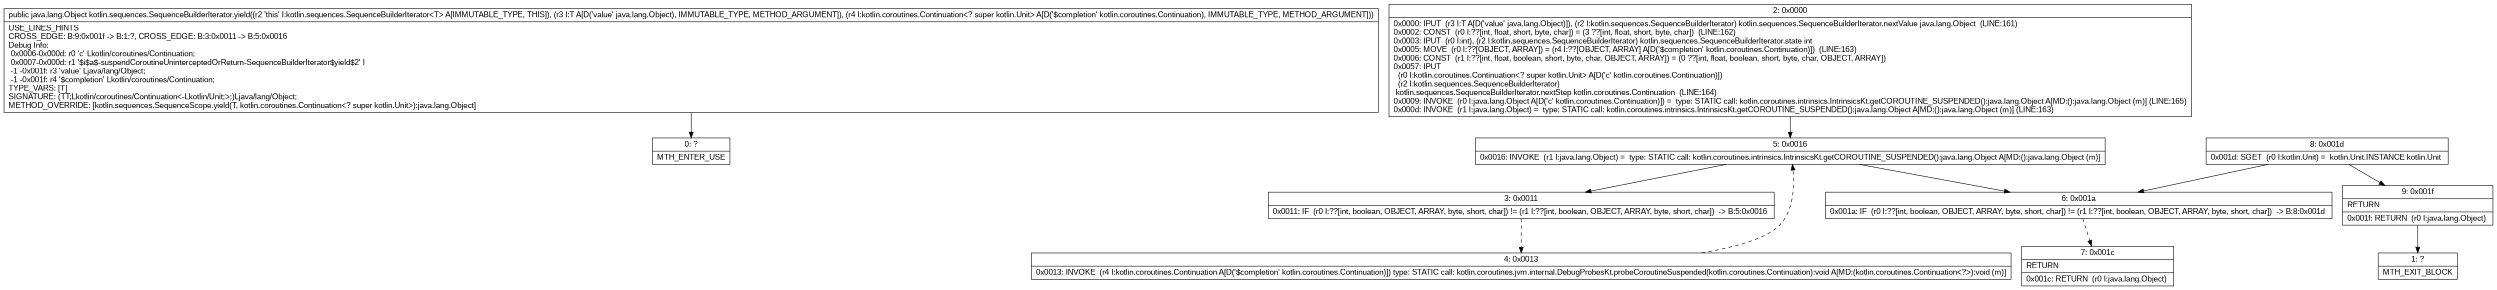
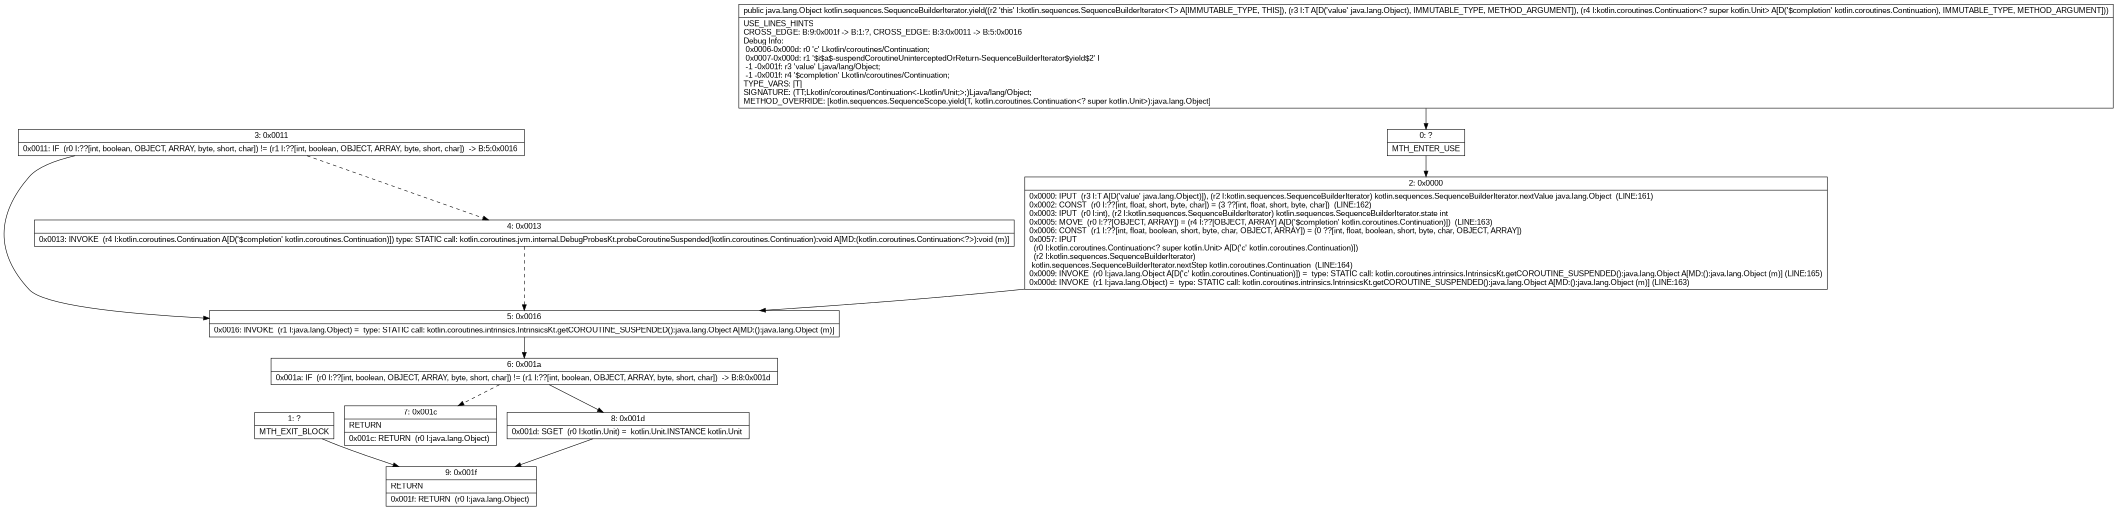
edge "0: ?" -> "2: 0x0000": added
edge "5: 0x0016" -> "3: 0x0011": reversed
edge "8: 0x001d" -> "6: 0x001a": reversed
edge "9: 0x001f" -> "1: ?": reversed
